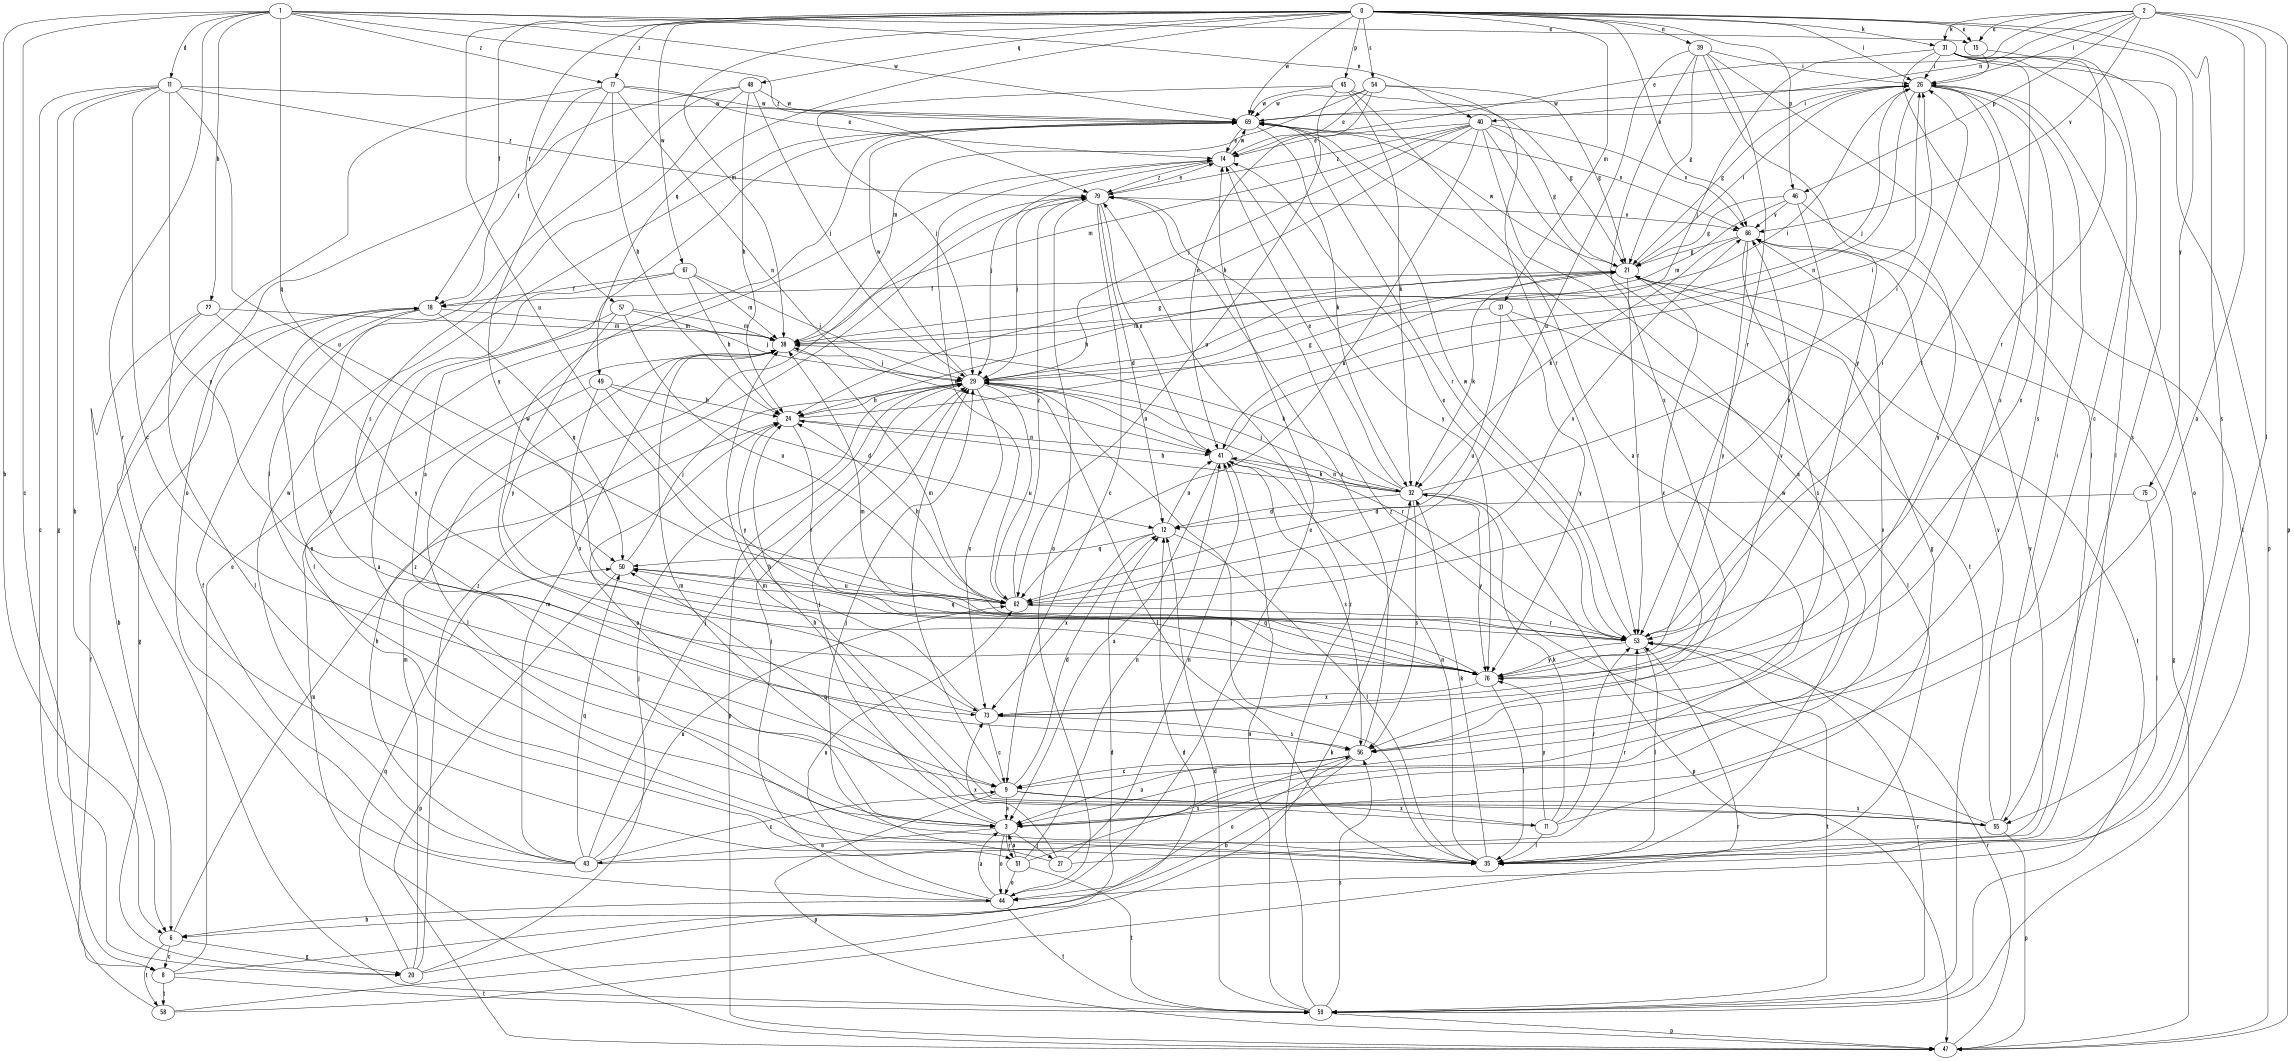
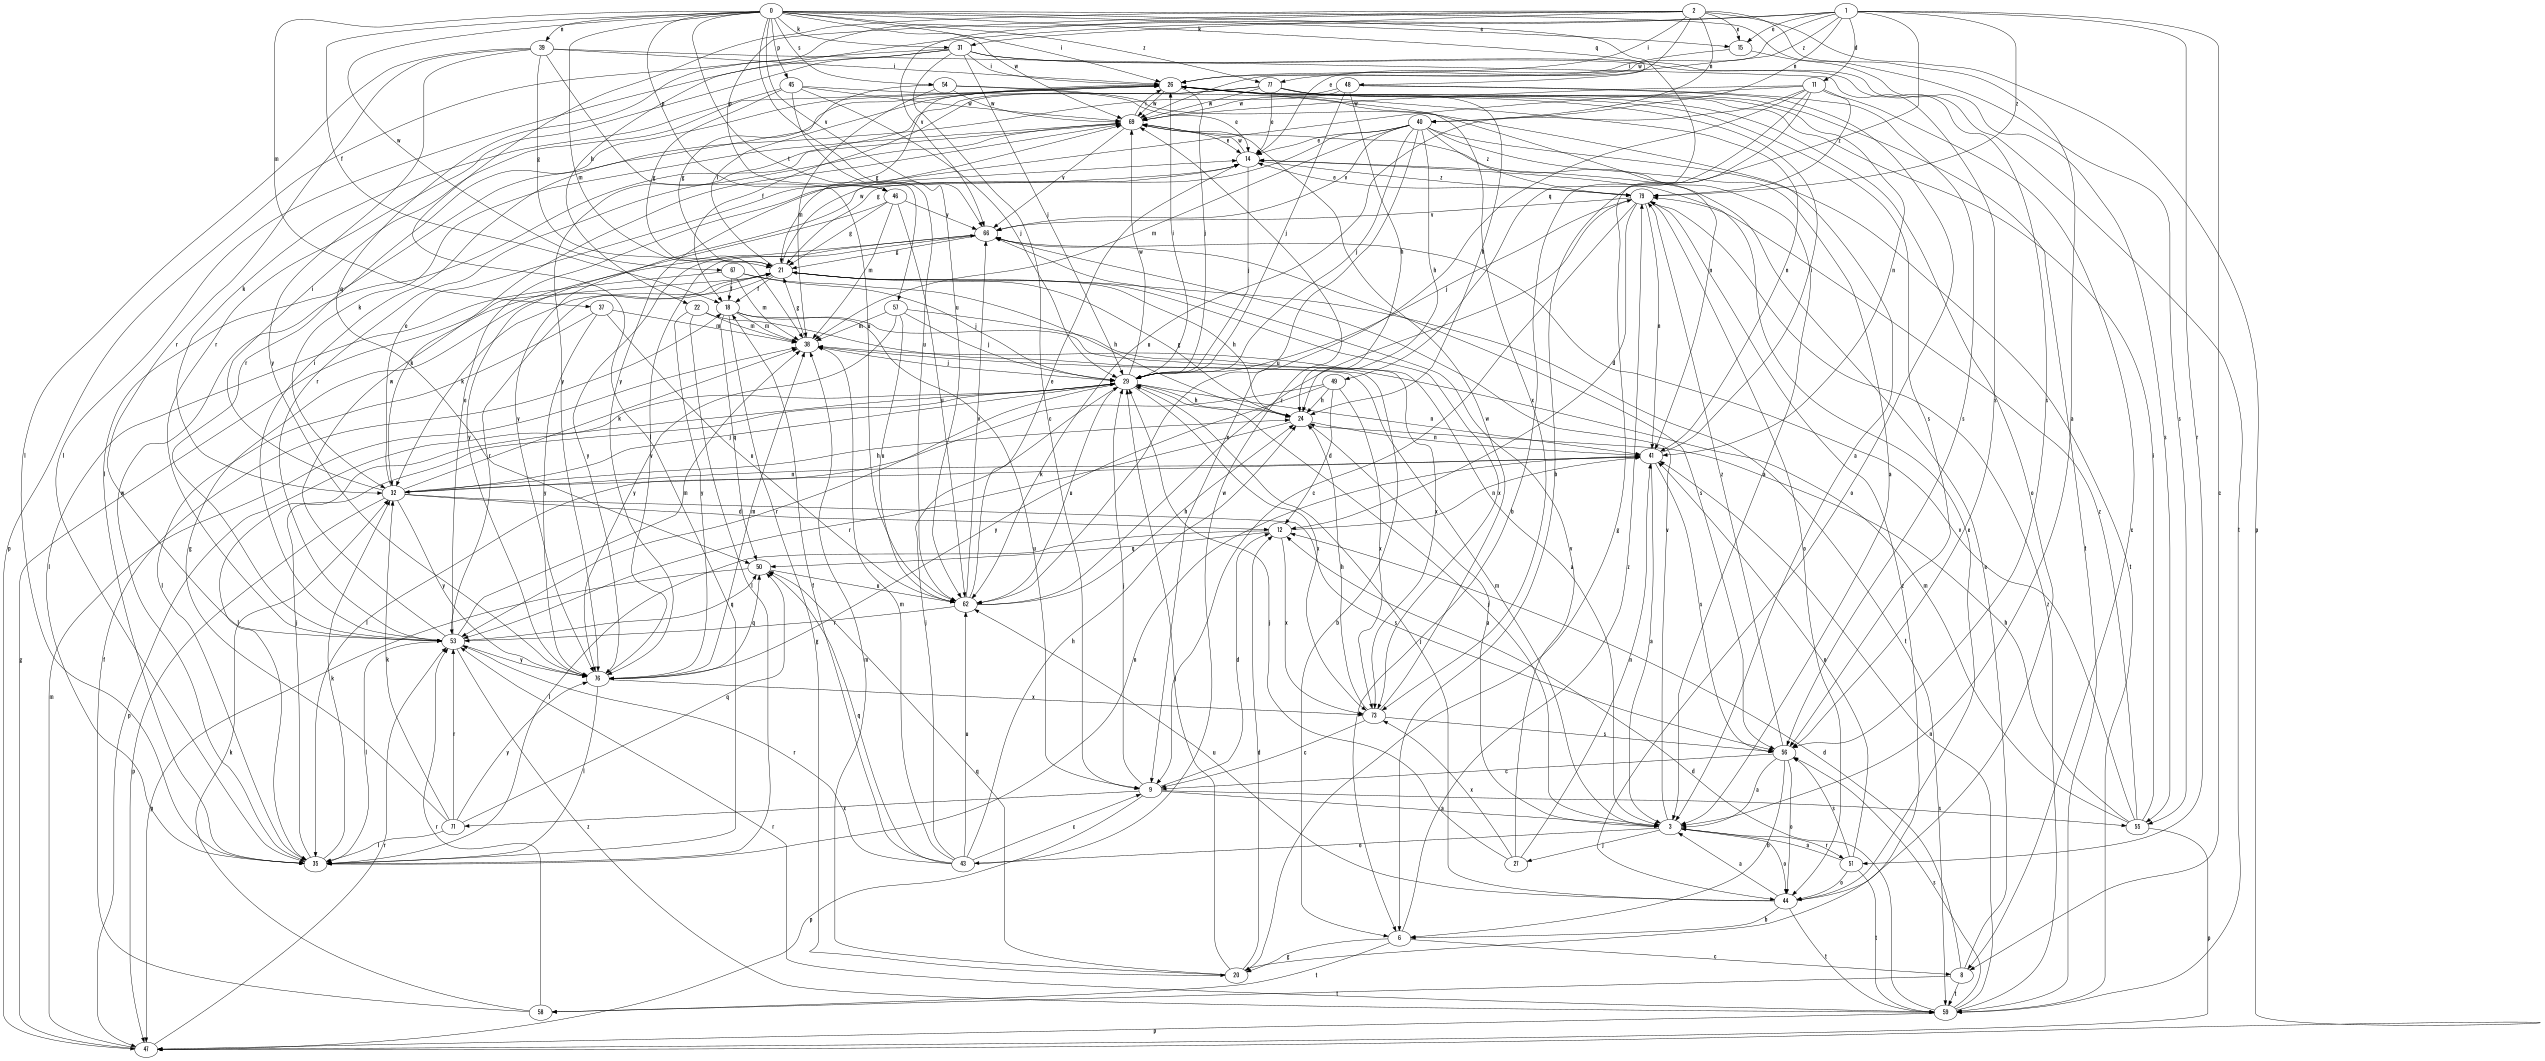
edge "54" -> "53": removed, label "r"
edge "50" -> "29": removed, label "j"
node "75": removed
edge "53" -> "59": label "t" -> "z"
